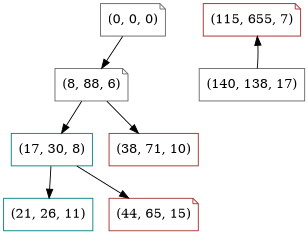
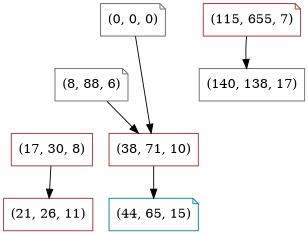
edge "(0, 0, 0)" -> "(8, 88, 6)": now "(0, 0, 0)" -> "(38, 71, 10)"
edge "(140, 138, 17)" -> "(115, 655, 7)": reversed
edge "(8, 88, 6)" -> "(17, 30, 8)": removed
node "(17, 30, 8)": color teal -> brown
edge "(17, 30, 8)" -> "(44, 65, 15)": now "(38, 71, 10)" -> "(44, 65, 15)"
node "(21, 26, 11)": color teal -> brown
node "(44, 65, 15)": color brown -> teal
